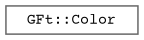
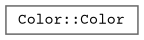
node "GFt::Color": label "GFt::Color" -> "Color::Color"
